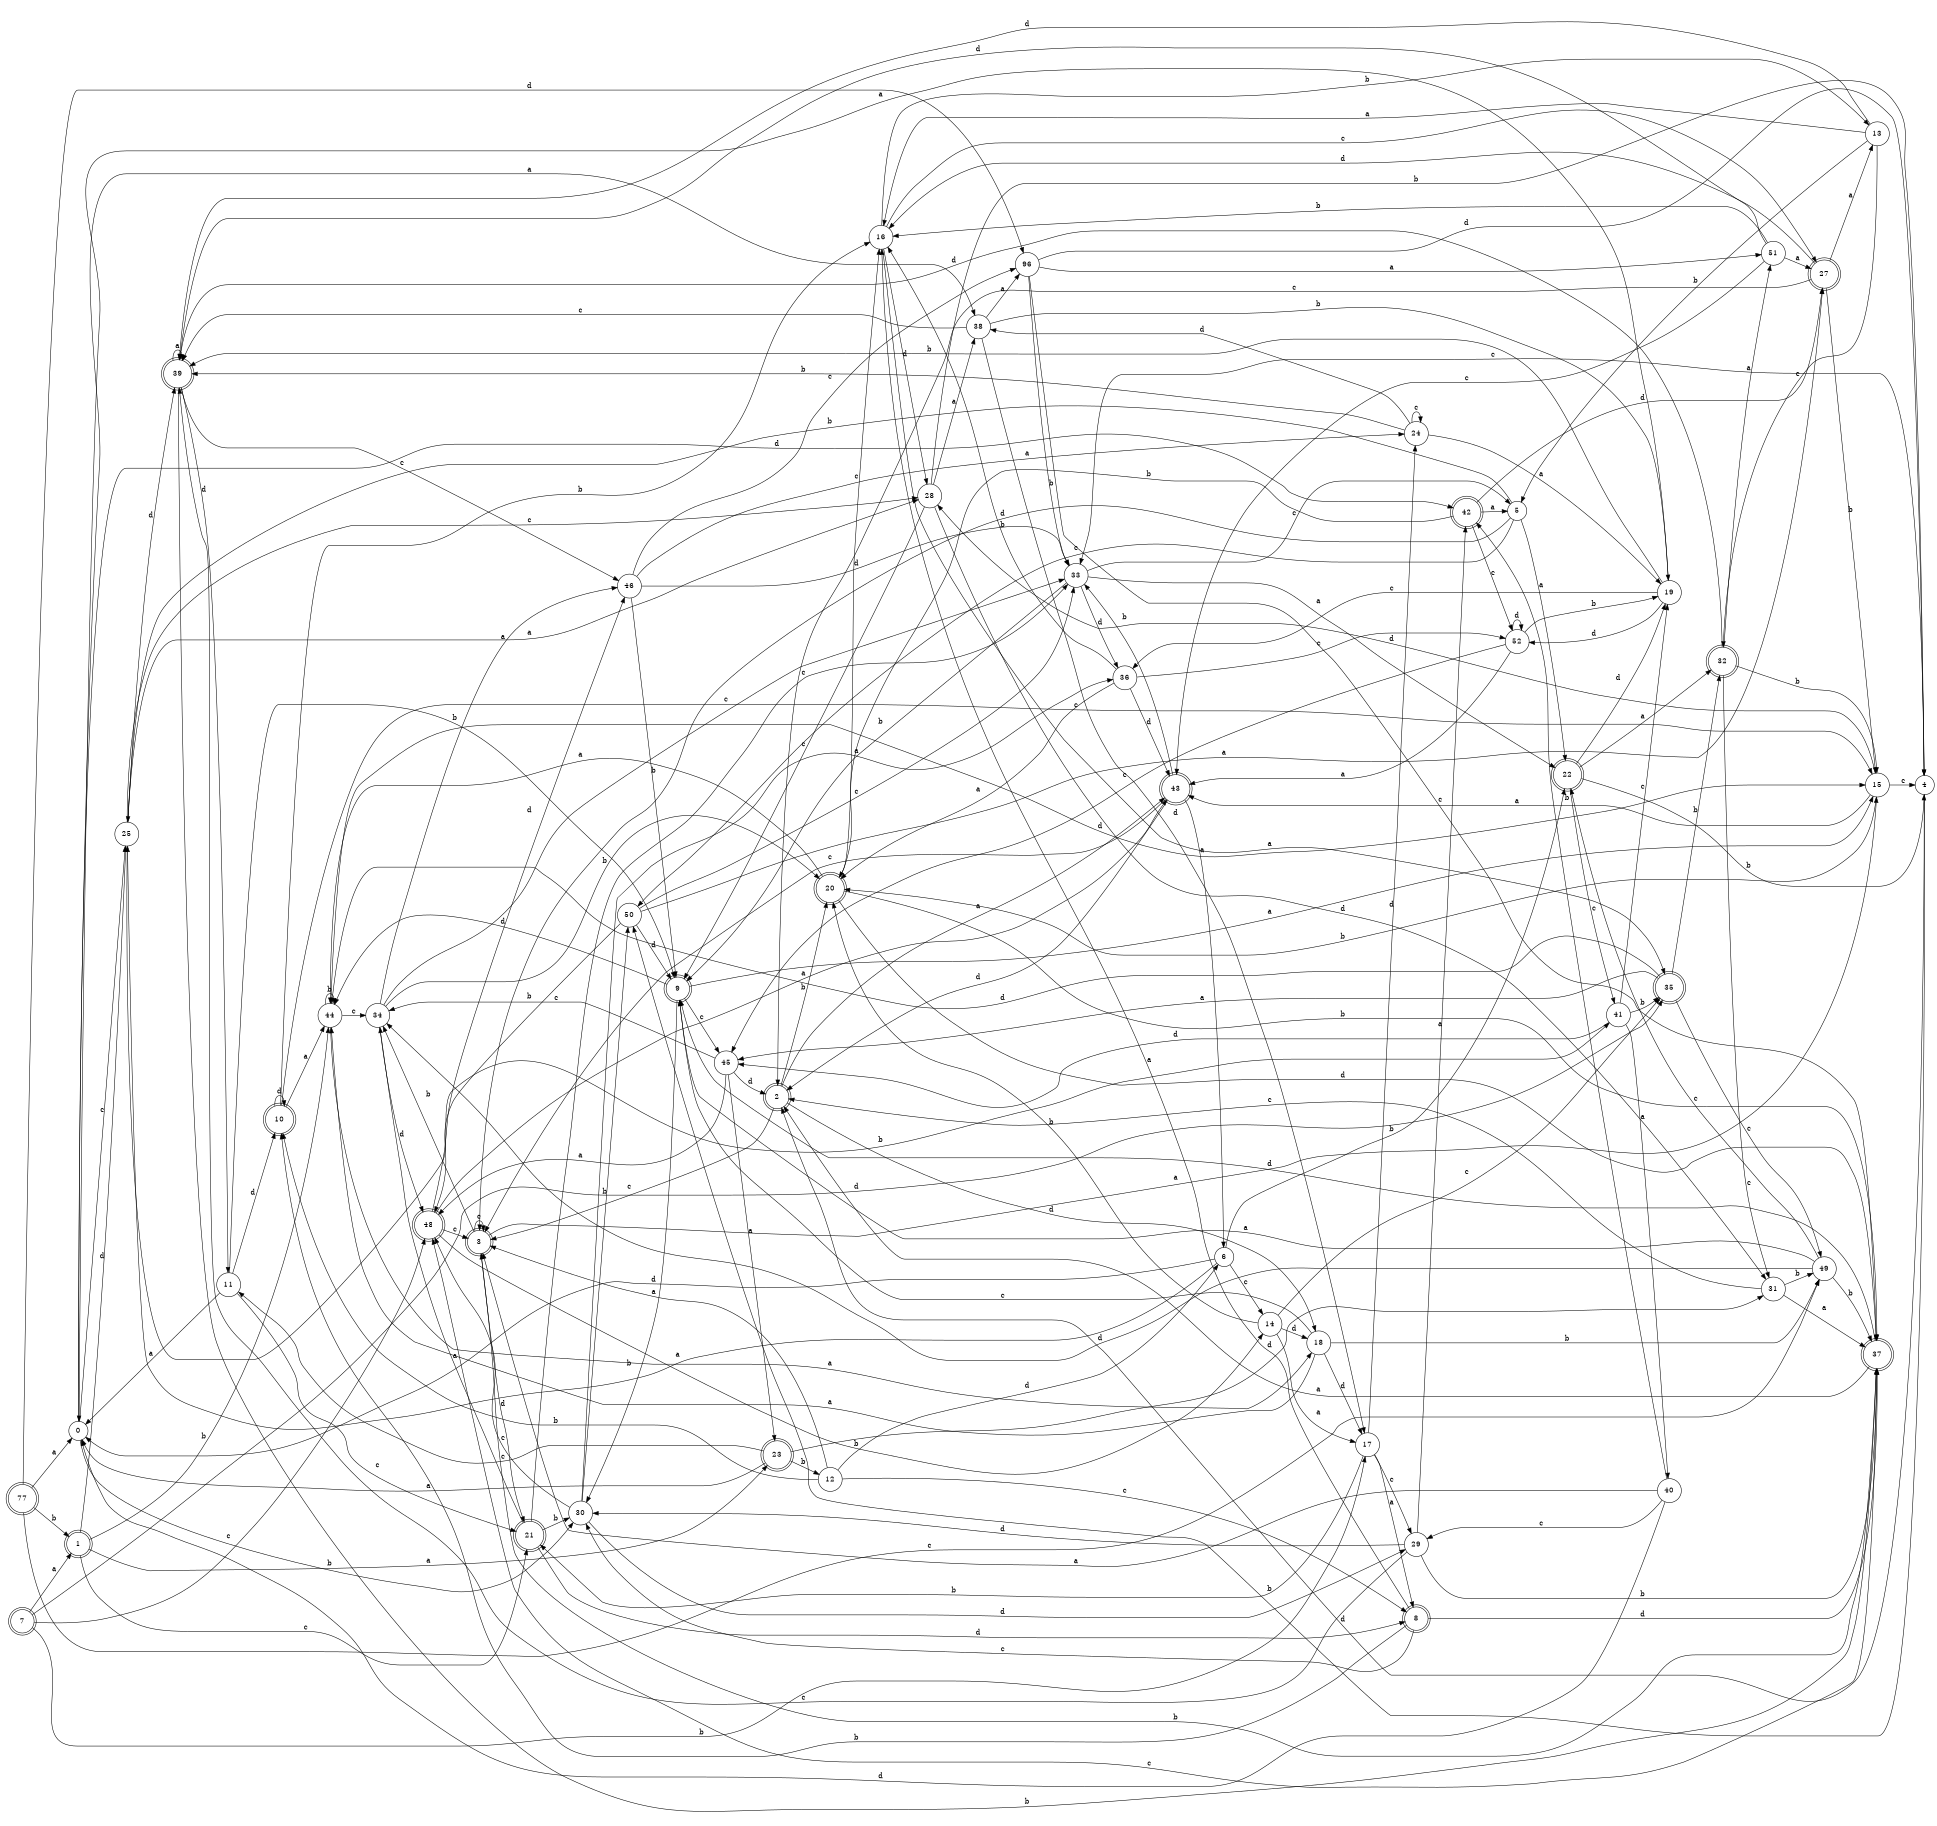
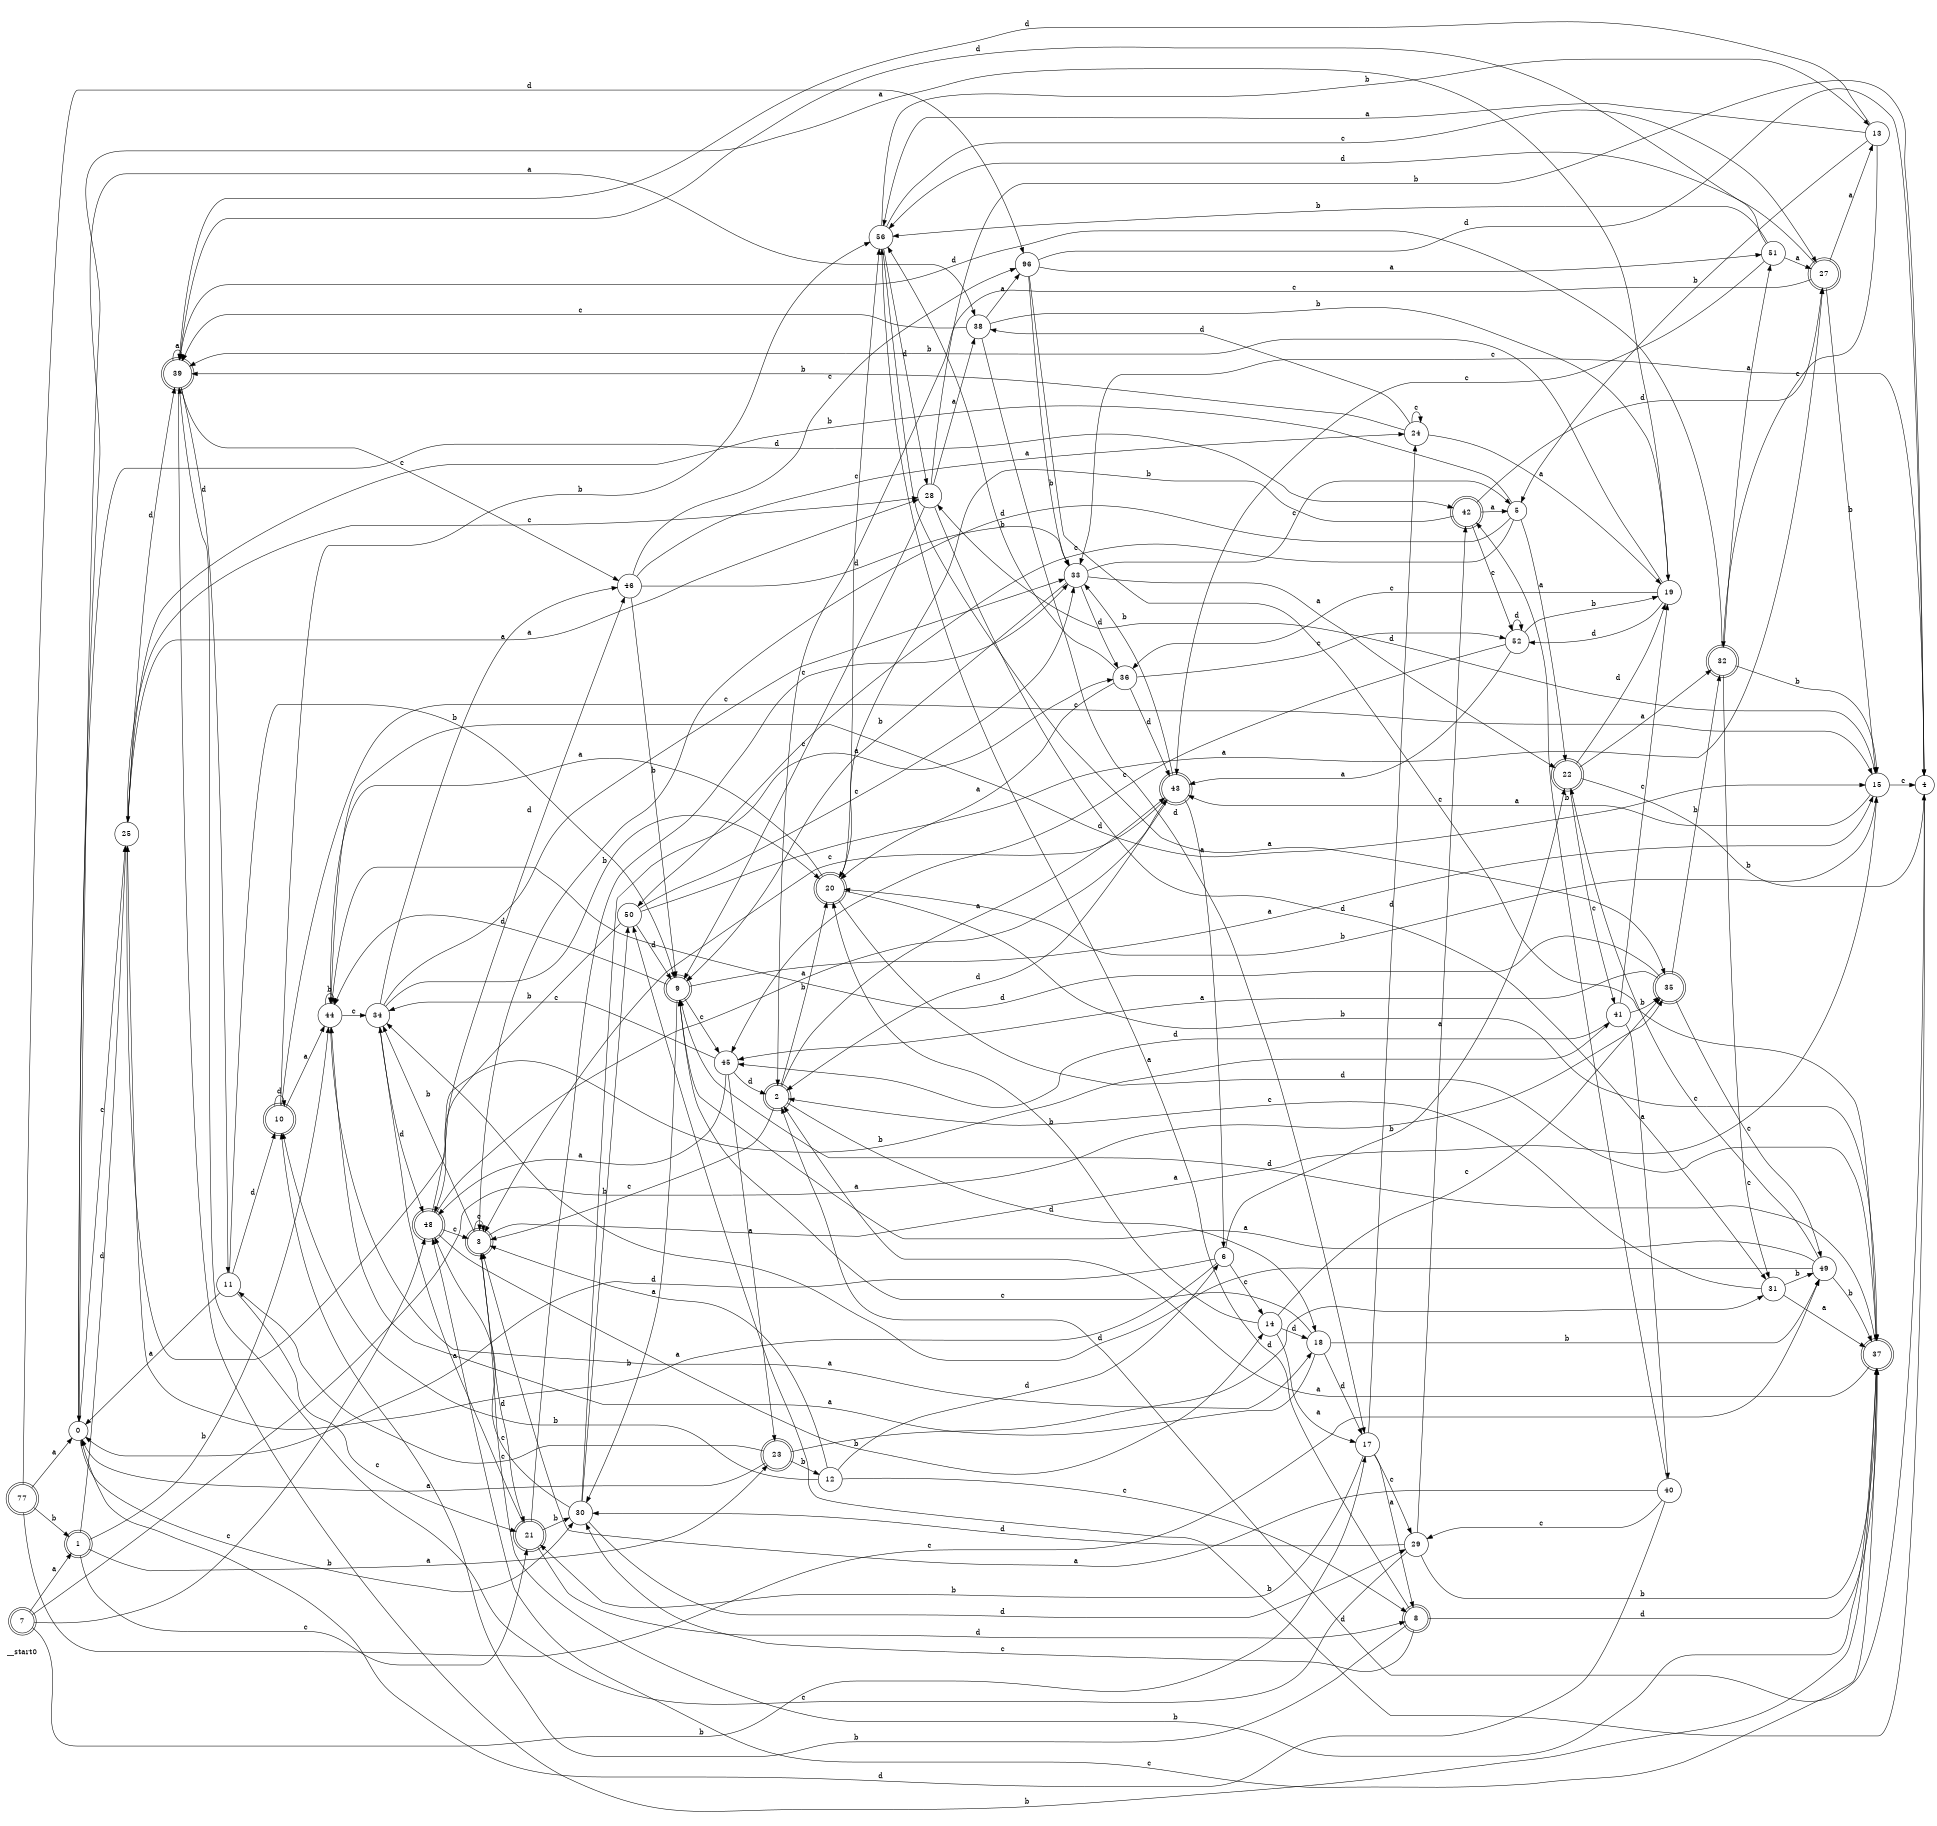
node "16": label "16" -> "56"
edge "7" -> "35": label "d" -> "a"
node "__start0": added
